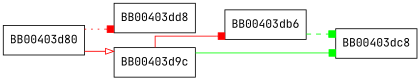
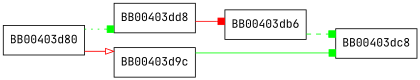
edge "BB00403d80" -> "BB00403dd8": color red -> green
edge "BB00403d9c" -> "BB00403db6": now "BB00403dd8" -> "BB00403db6"
